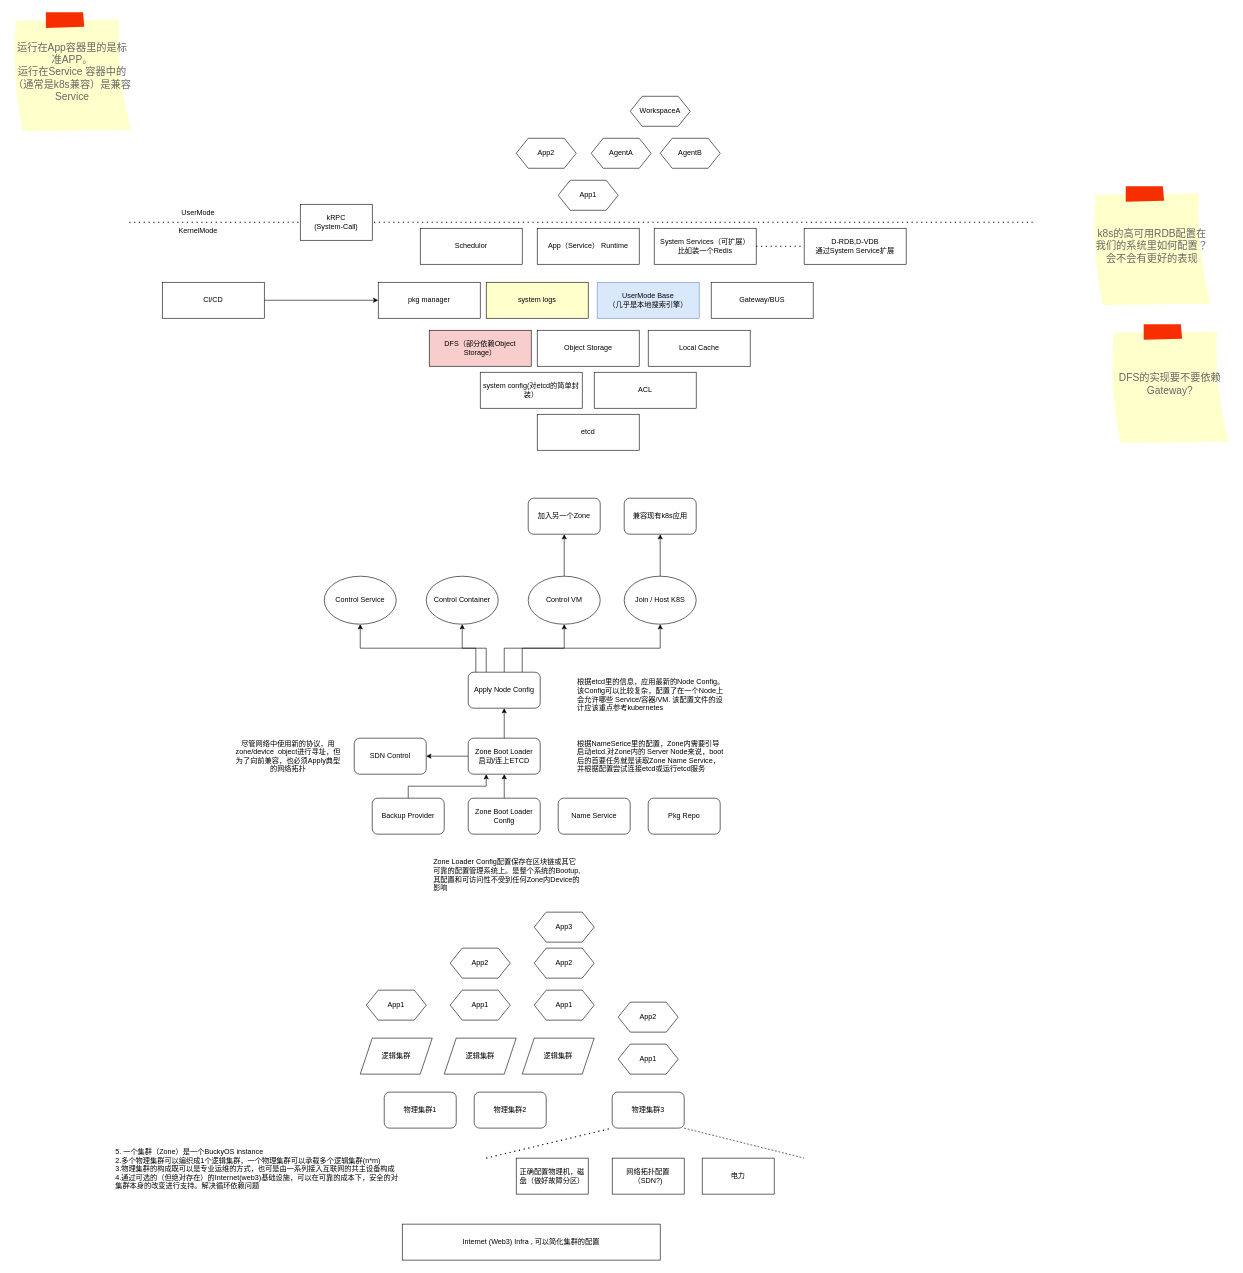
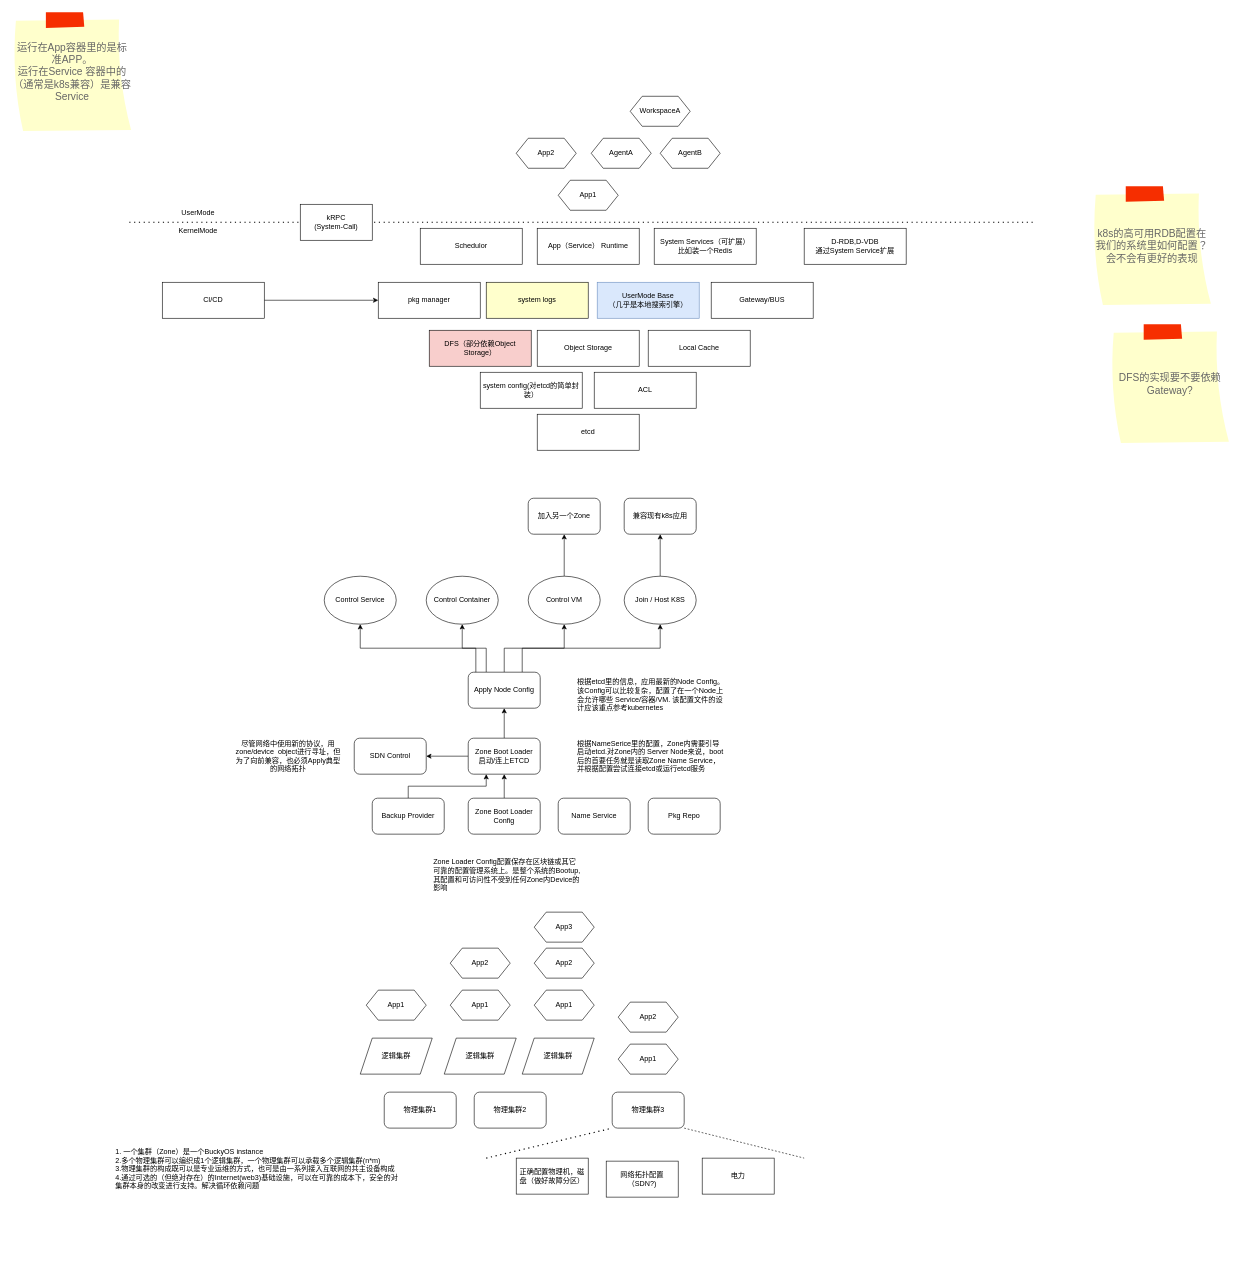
edge "System Services（可扩展） 比如装一个Redis" -- "D-RDB,D-VDB 通过System Service扩展": removed
node "5. 一个集群（Zone）是一个BuckyOS instance 2.多个物理集群可以编织成1个逻辑集群，一个物理集群可以承载多个逻辑集群(n*m) 3.物理集群的构成既可以是专业运维的方式，也可是由一系列接入互联网的共主设备构成 4.通过可选的（但绝对存在）的Internet(web3)基础设施，可以在可靠的成本下，安全的对集群本身的改变进行支持。解决循环依赖问题": label "5. 一个集群（Zone）是一个BuckyOS instance 2.多个物理集群可以编织成1个逻辑集群，一个物理集群可以承载多个逻辑集群(n*m) 3.物理集群的构成既可以是专业运维的方式，也可是由一系列接入互联网的共主设备构成 4.通过可选的（但绝对存在）的Internet(web3)基础设施，可以在可靠的成本下，安全的对集群本身的改变进行支持。解决循环依赖问题" -> "1. 一个集群（Zone）是一个BuckyOS instance 2.多个物理集群可以编织成1个逻辑集群，一个物理集群可以承载多个逻辑集群(n*m) 3.物理集群的构成既可以是专业运维的方式，也可是由一系列接入互联网的共主设备构成 4.通过可选的（但绝对存在）的Internet(web3)基础设施，可以在可靠的成本下，安全的对集群本身的改变进行支持。解决循环依赖问题"
node "网络拓扑配置（SDN?)": moved (648, 1176) -> (642, 1179)
node "Internet (Web3) Infra , 可以简化集群的配置": removed
